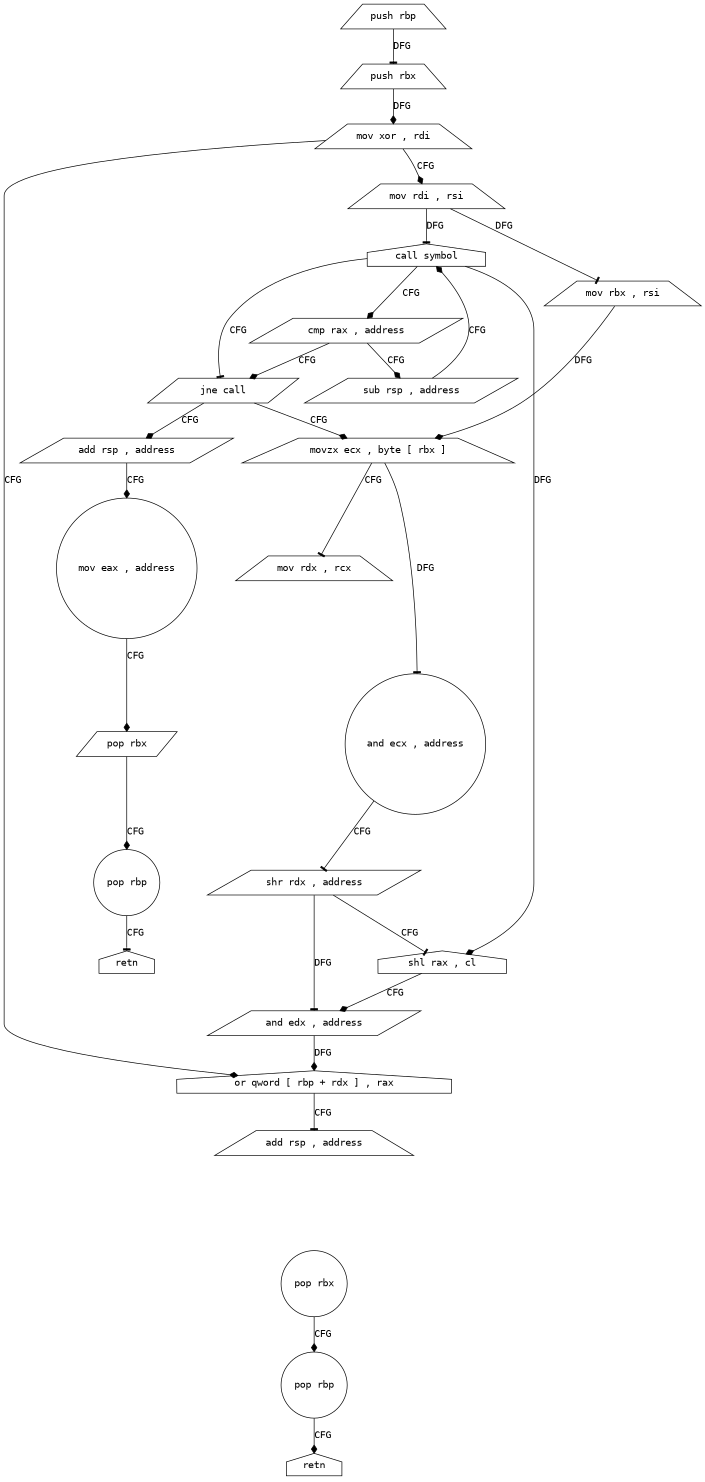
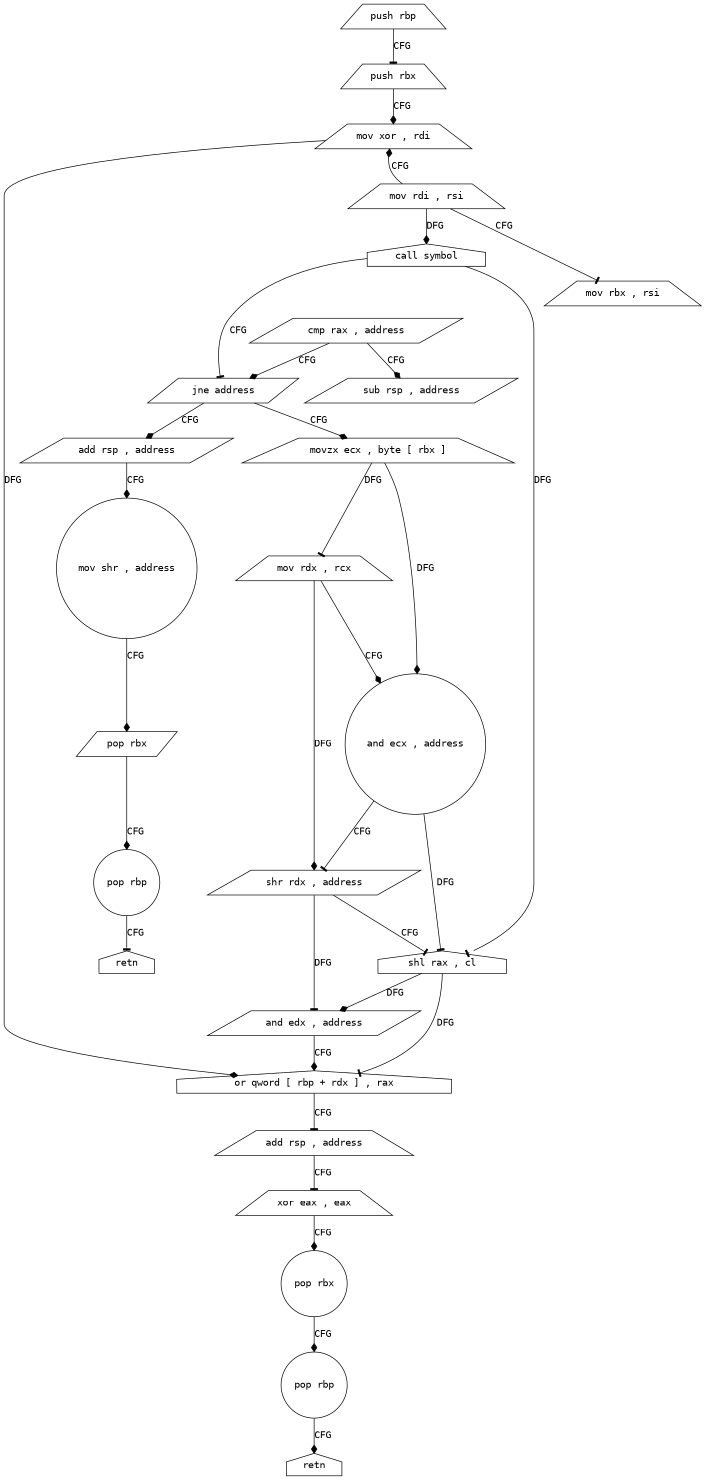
edge "push rbp" -> "push rbx": label "DFG" -> "CFG"
edge "push rbx" -> "mov xor , rdi": label "DFG" -> "CFG"
edge "mov xor , rdi" -> "mov rdi , rsi": reversed
edge "mov rdi , rsi" -> "call symbol": arrowhead tee -> diamond
edge "mov rdi , rsi" -> "mov rbx , rsi": label "DFG" -> "CFG"
edge "call symbol" -> "cmp rax , address": removed, label "CFG"
edge "sub rsp , address" -> "call symbol": removed, label "CFG"
edge "mov rbx , rsi" -> "movzx ecx , byte [ rbx ]": removed, label "DFG"
node "jne call": label "jne call" -> "jne address"
edge "mov xor , rdi" -> "or qword [ rbp + rdx ] , rax": label "CFG" -> "DFG"
edge "movzx ecx , byte [ rbx ]" -> "mov rdx , rcx": label "CFG" -> "DFG"
edge "movzx ecx , byte [ rbx ]" -> "and ecx , address": arrowhead tee -> diamond
node "mov eax , address": label "mov eax , address" -> "mov shr , address"
edge "call symbol" -> "shl rax , cl": arrowhead diamond -> tee
edge "mov rdx , rcx" -> "and ecx , address": added, label "CFG"
edge "mov rdx , rcx" -> "shr rdx , address": added, label "DFG"
edge "and ecx , address" -> "shl rax , cl": added, label "DFG"
edge "shl rax , cl" -> "and edx , address": label "CFG" -> "DFG"
edge "shl rax , cl" -> "or qword [ rbp + rdx ] , rax": added, label "DFG"
edge "and edx , address" -> "or qword [ rbp + rdx ] , rax": label "DFG" -> "CFG"
node "xor eax , eax": added
